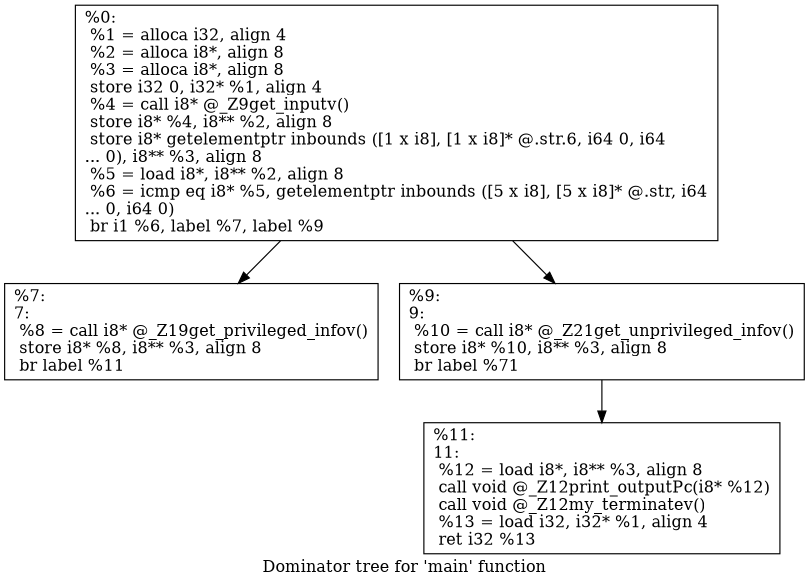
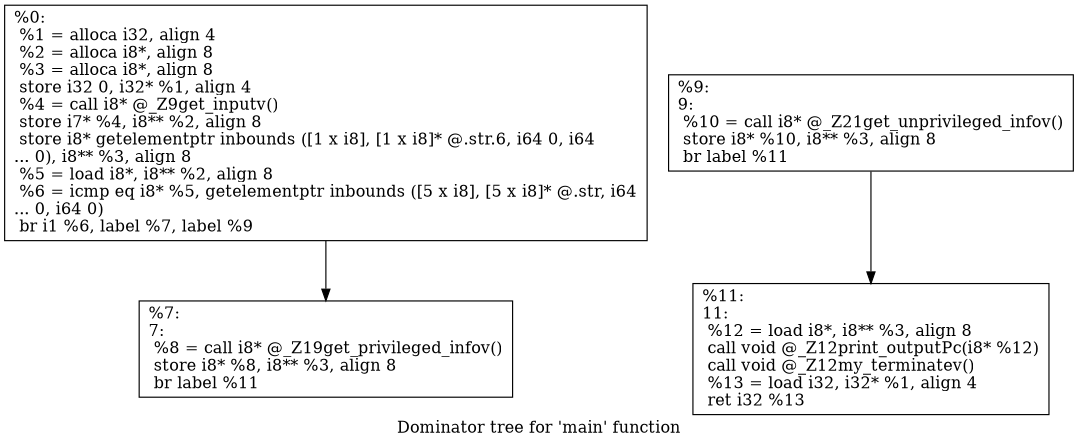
node "%0:": text "store i8* %4, i8** %2, align 8" -> "store i7* %4, i8** %2, align 8"
edge "%0:" -> "%9:": removed
node "%9:": text "br label %71" -> "br label %11"
